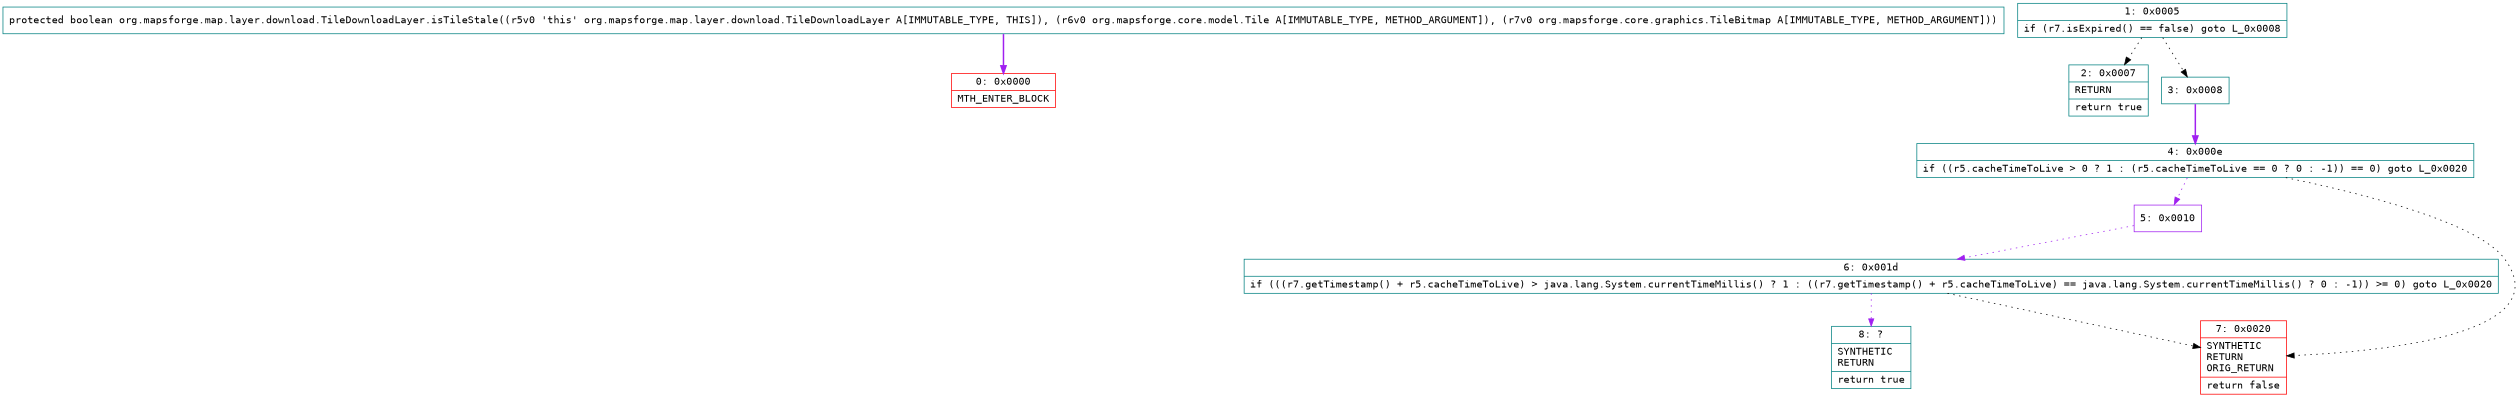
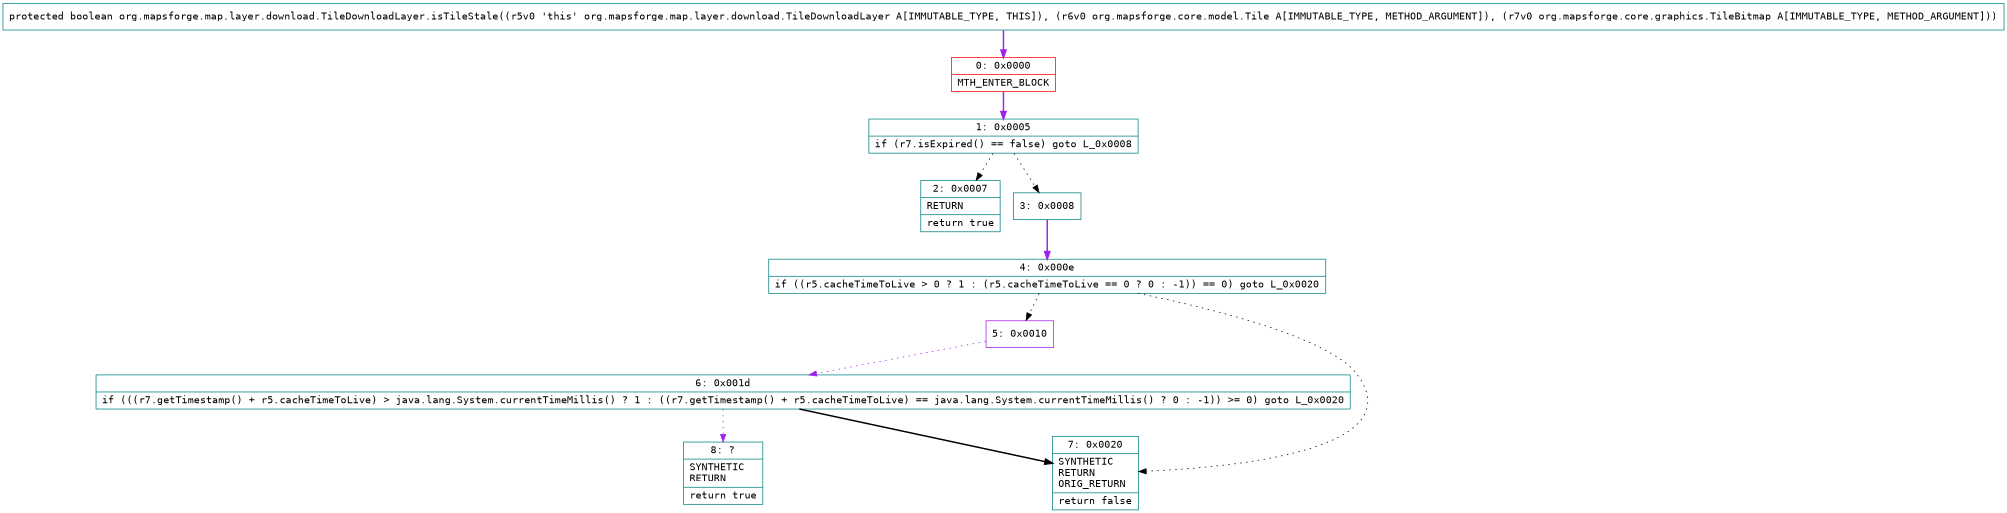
edge "0: 0x0000" -> "1: 0x0005": added
edge "4: 0x000e" -> "5: 0x0010": color purple -> black
edge "6: 0x001d" -> "7: 0x0020": style dotted -> bold
node "7: 0x0020": color red -> teal
